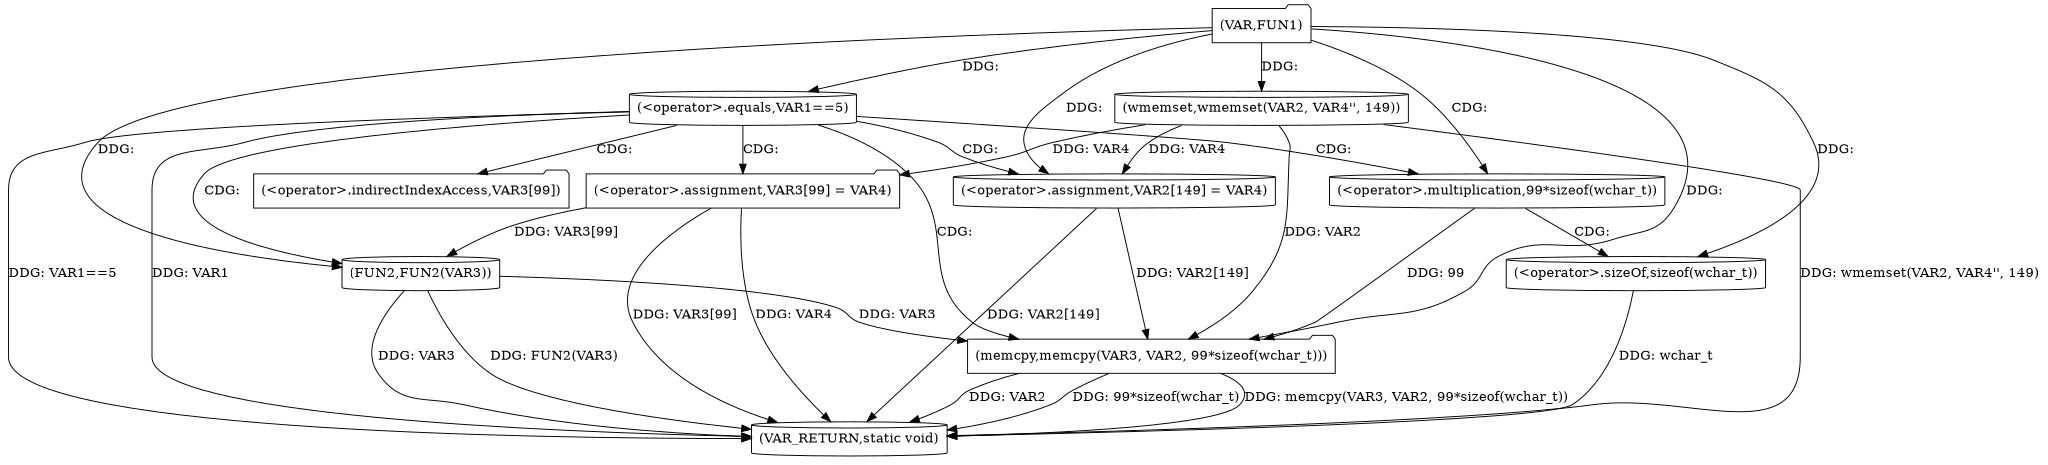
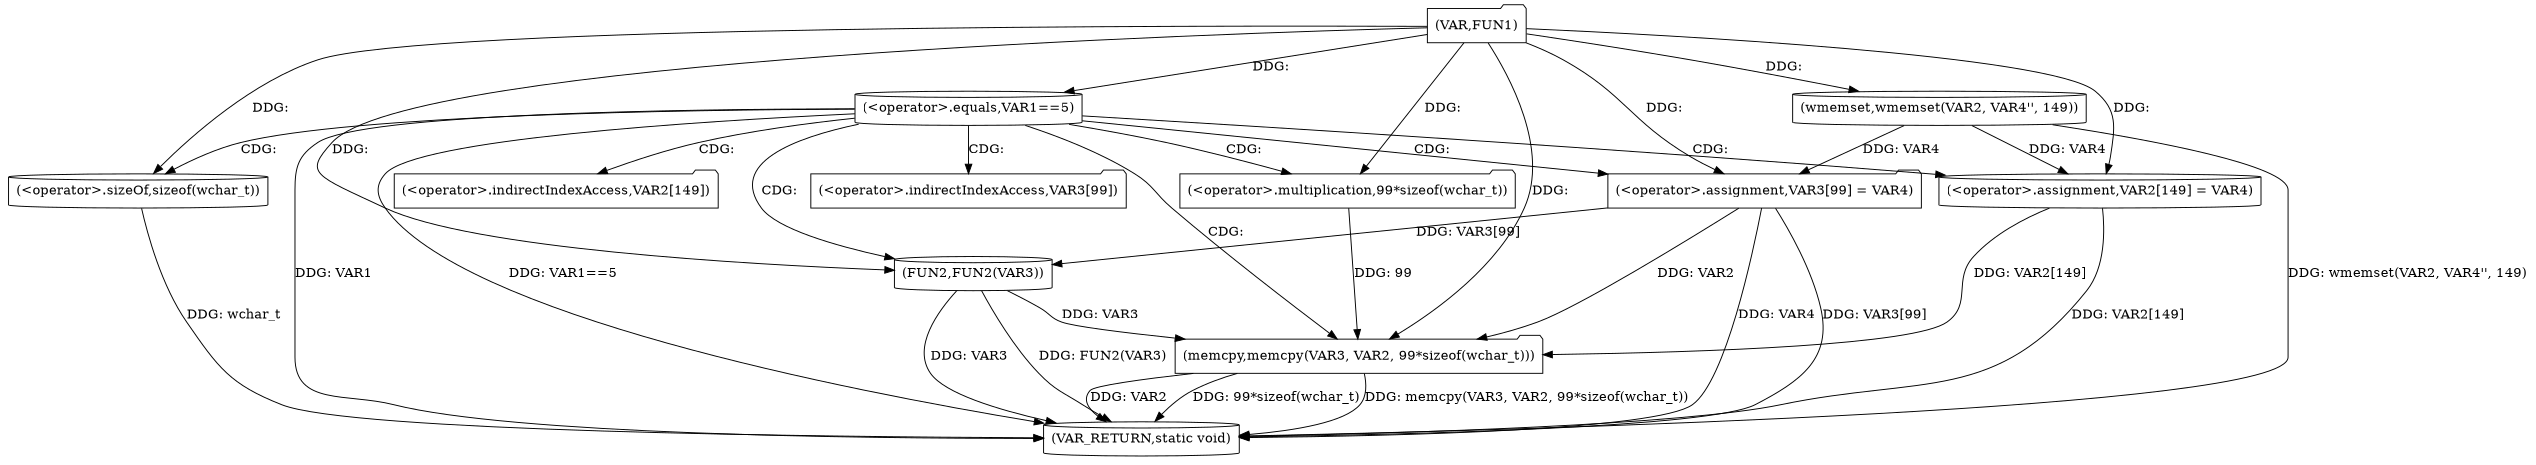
edge "(VAR,FUN1)" -> "(<operator>.assignment,VAR3[99] = VAR4)": added, label "DDG:"
edge "(VAR,FUN1)" -> "(<operator>.multiplication,99*sizeof(wchar_t))": label "CDG: " -> "DDG: "
node "(<operator>.indirectIndexAccess,VAR2[149])": added
node "(<operator>.multiplication,99*sizeof(wchar_t))": shape cylinder -> folder
edge "(<operator>.multiplication,99*sizeof(wchar_t))" -> "(<operator>.sizeOf,sizeof(wchar_t))": now "(<operator>.equals,VAR1==5)" -> "(<operator>.sizeOf,sizeof(wchar_t))"
edge "(wmemset,wmemset(VAR2, VAR4'', 149))" -> "(memcpy,memcpy(VAR3, VAR2, 99*sizeof(wchar_t)))": now "(<operator>.assignment,VAR3[99] = VAR4)" -> "(memcpy,memcpy(VAR3, VAR2, 99*sizeof(wchar_t)))"
